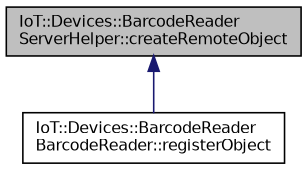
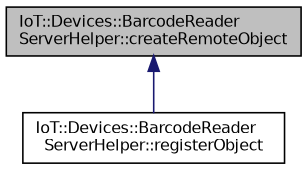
node "IoT::Devices::BarcodeReader BarcodeReader::registerObject": label "IoT::Devices::BarcodeReader BarcodeReader::registerObject" -> "IoT::Devices::BarcodeReader ServerHelper::registerObject"
